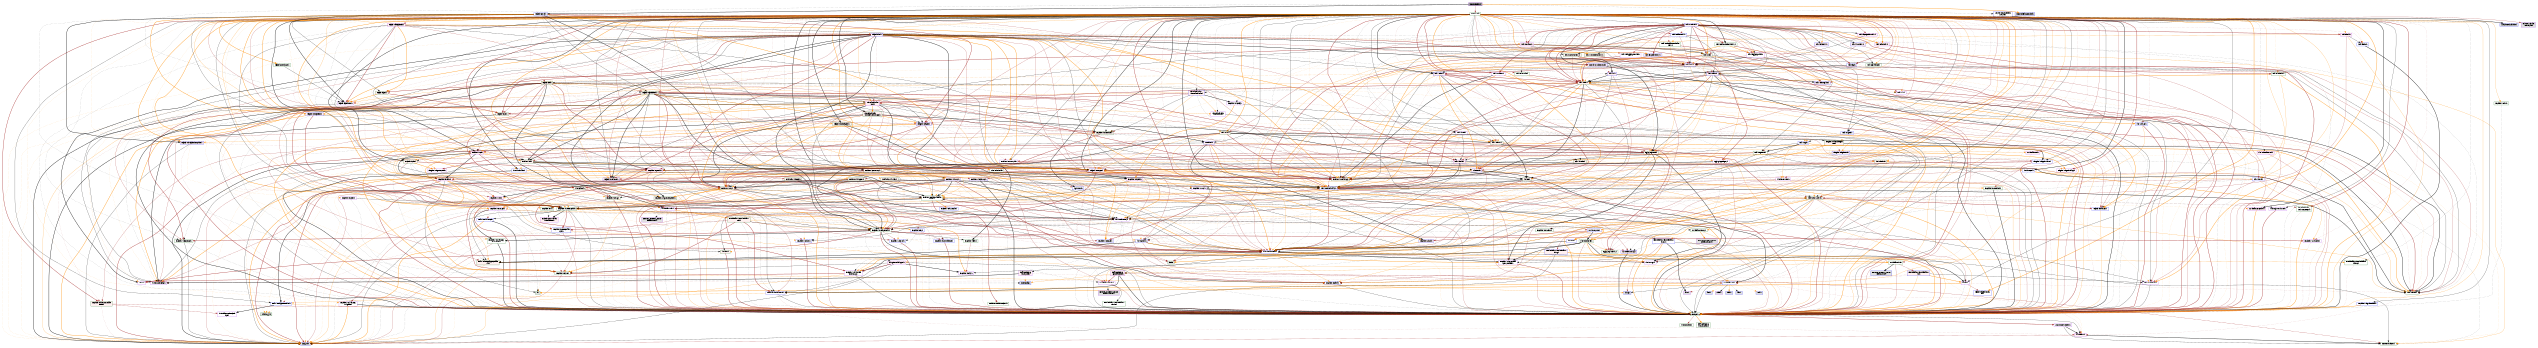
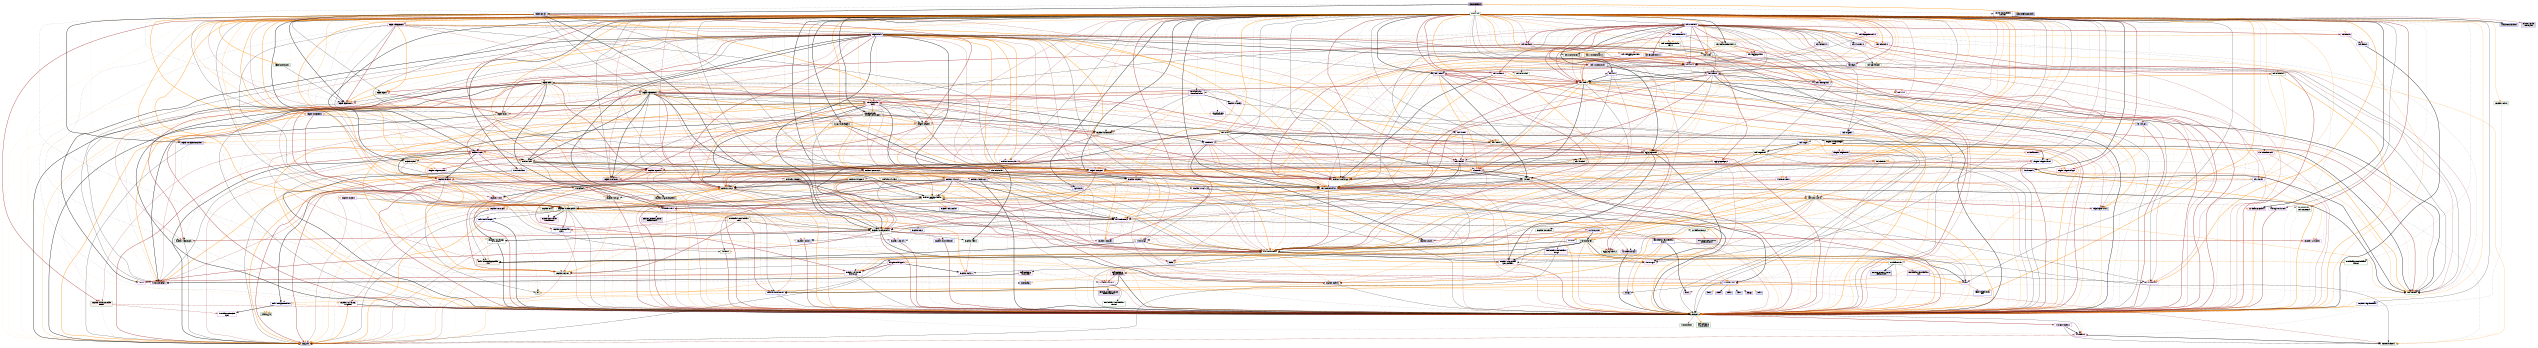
edge "CoreMinimal.h" -> "Traits/IsContiguousContainer.h": removed
node "CoreNet/BoxSphereBounds.h": label "CoreNet/BoxSphereBounds.h" -> "Math/BoxSphereBounds.h"
edge "Math/Quat.h" -> "Math/VectorRegister.h": added
edge "UObject/Field.h" -> "UObject/ObjectMacros.h": color darkorange -> black
edge "Internationalization /Internationalization.h" -> "Internationalization /CulturePointer.h": removed
node "UObject/ScriptDelegates.h": label "UObject/ScriptDelegates.h" -> "VarArgs/ScriptDelegates.h"
node "Delegates/Delegate.h": color blue -> darkgreen
edge "Internationalization /TextLocalizationManager.h" -> "Containers/Array.h": removed
edge "CoreGlobals.h" -> "Misc/Parse.h": now "Math/IntPoint.h" -> "Misc/Parse.h"
node "Templates/RemoveExtent.h": removed
edge "Math/Float16.h" -> "Serialization/Archive.h": removed
node "UObject/PlatformCrt.h": label "UObject/PlatformCrt.h" -> "UObject/ObjectVersion.h"
node "Misc/TypeHash.h": label "Misc/TypeHash.h" -> "Misc/CString.h"
node "Misc/AssertionMacros.h": color blue -> darkgreen
node "atomic": color darkgreen -> blue
edge "String/FormatStringSan.h" -> "CoreTypes.h": color black -> darkorange
node "stdarg.h": added
node "Containers/ContainerHelpers.h": removed
node "Atomic/CoreMiscDefines.h": label "Atomic/CoreMiscDefines.h" -> "Misc/CoreMiscDefines.h"
